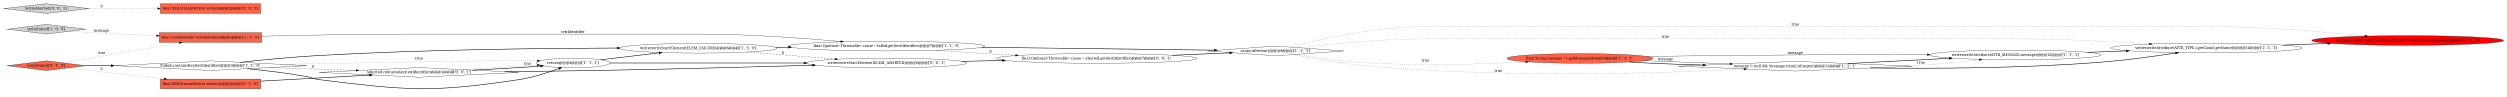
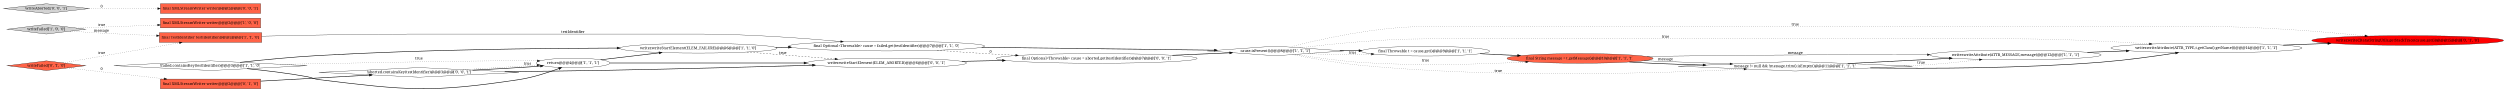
node "final XMLStreamWriter writer@@@2@@@['1', '0', '0']": added
node "final Throwable t = cause.get()@@@9@@@['1', '1', '1']": added
edge "writer.writeStartElement(ELEM_FAILURE)@@@6@@@['1', '1', '0']" -> "writer.writeStartElement(ELEM_ABORTED)@@@6@@@['0', '0', '1']": label "0" -> "true"
edge "writeFailed['0', '1', '0']" -> "!failed.containsKey(testIdentifier)@@@3@@@['1', '1', '0']": removed
edge "!failed.containsKey(testIdentifier)@@@3@@@['1', '1', '0']" -> "!aborted.containsKey(testIdentifier)@@@3@@@['0', '0', '1']": removed, label "0"
